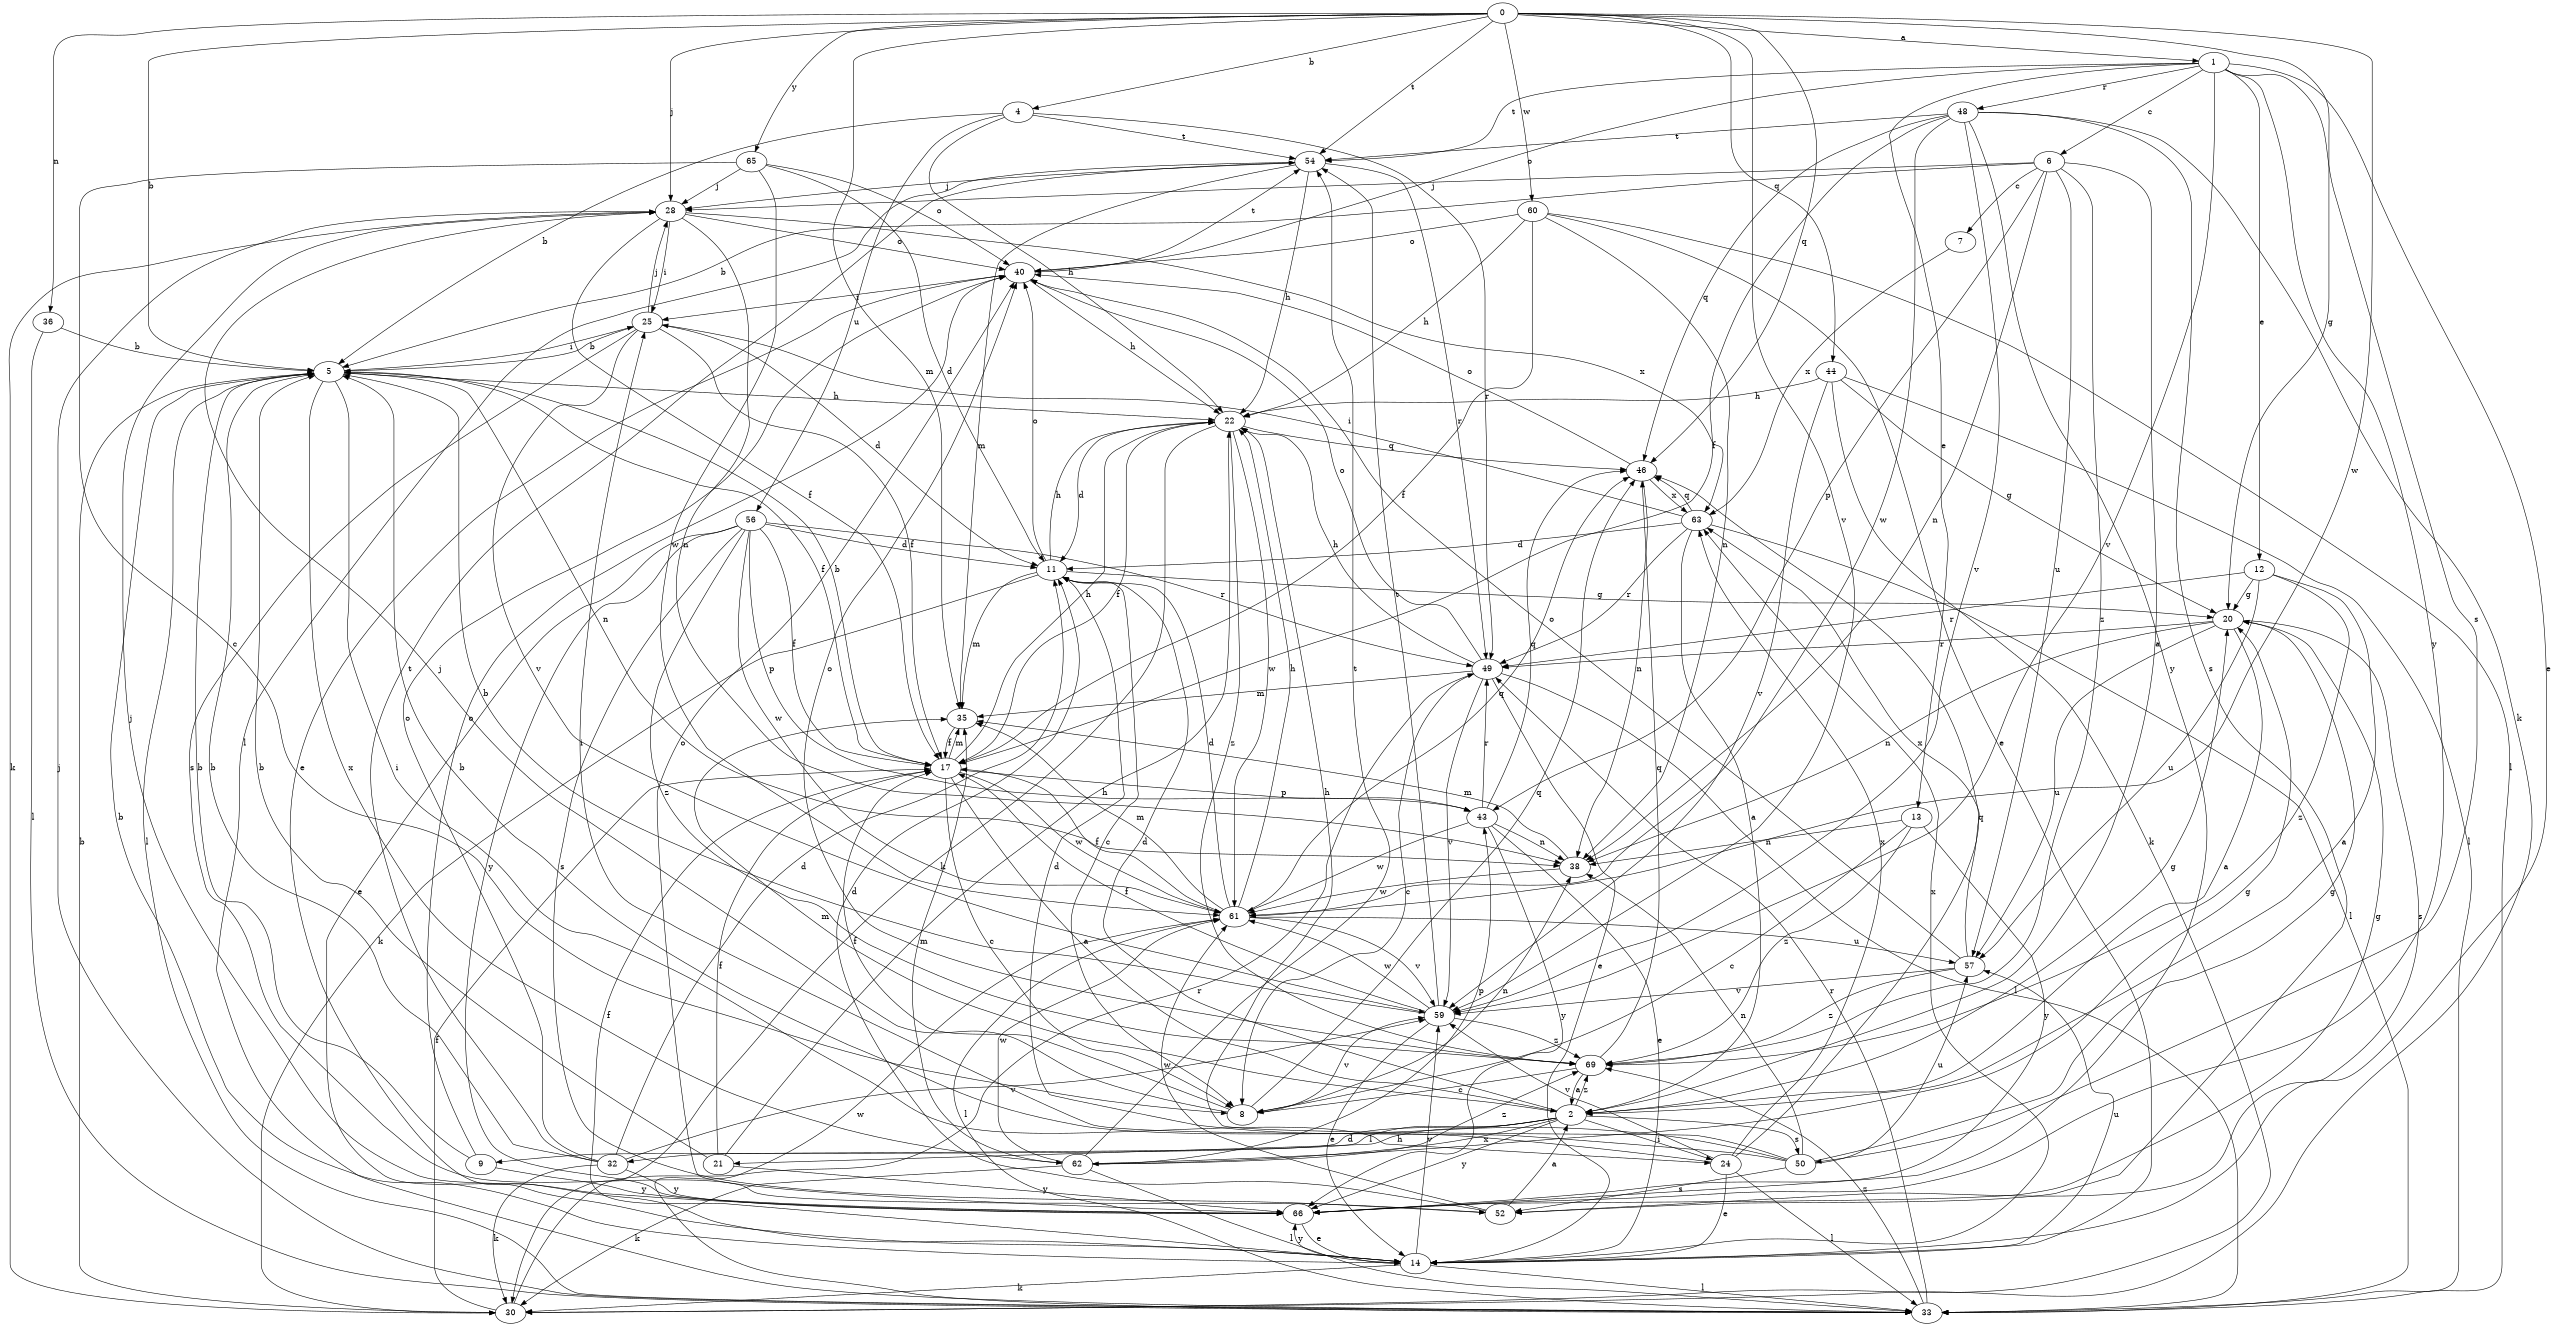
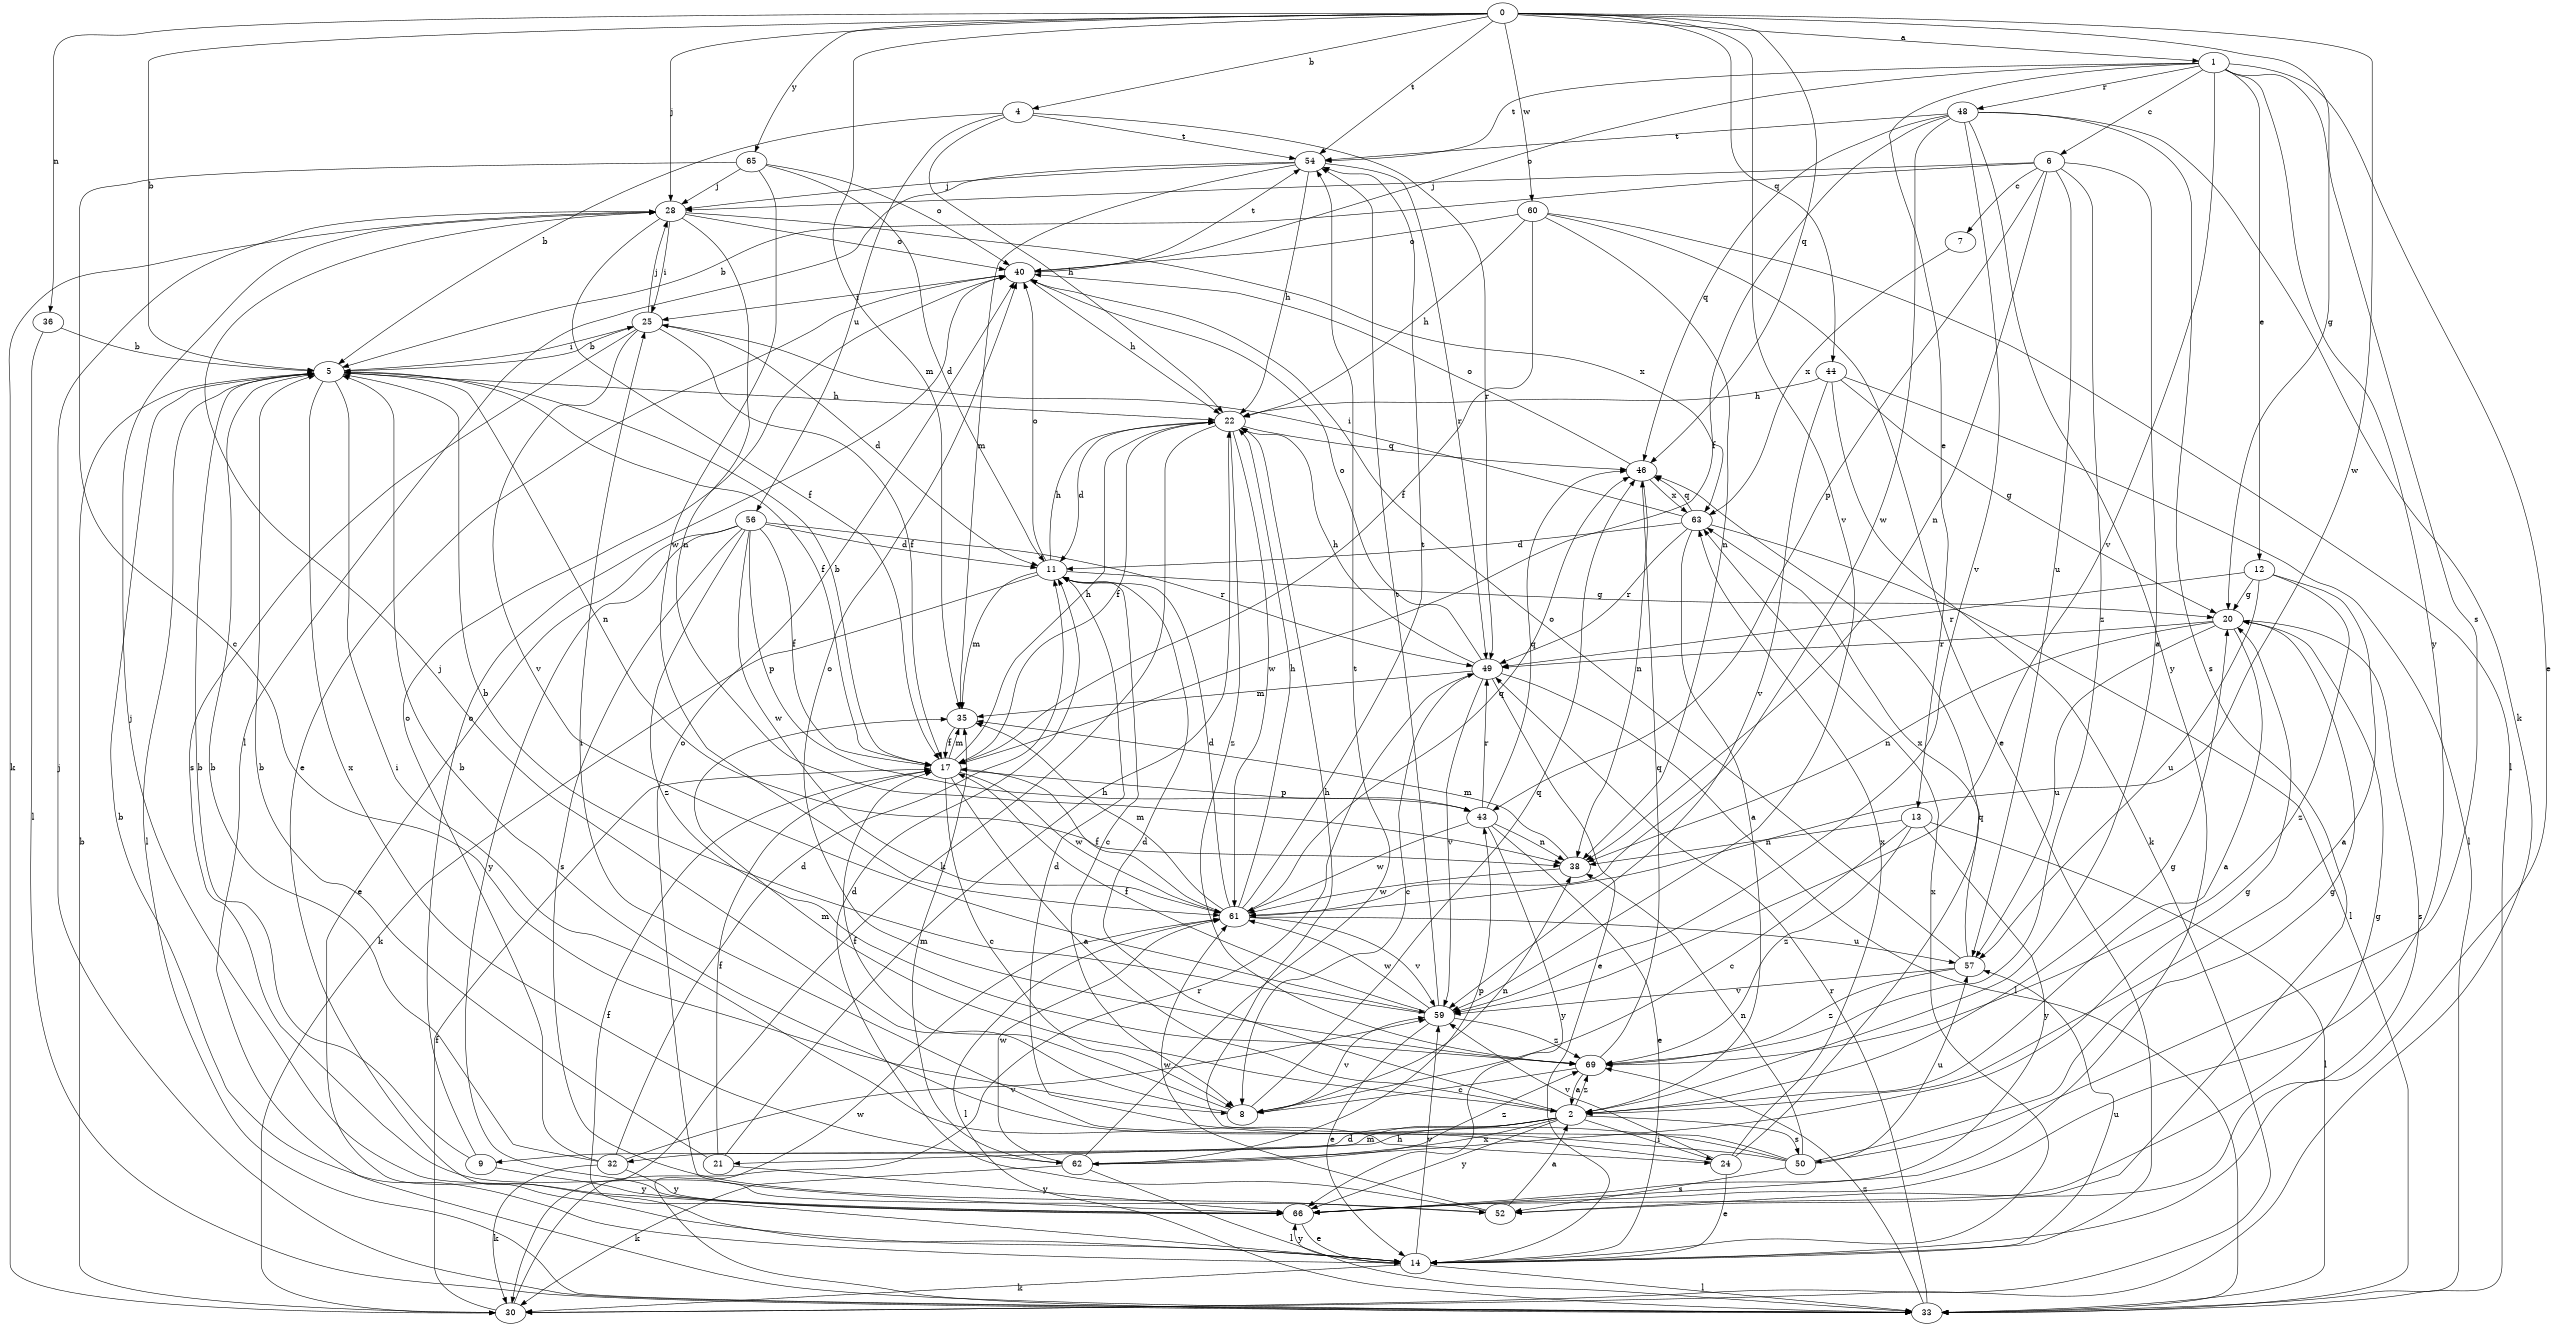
edge "32" -> "54": now "61" -> "54"
edge "2" -> "32": label "l" -> "m"
edge "24" -> "33": now "13" -> "33"
